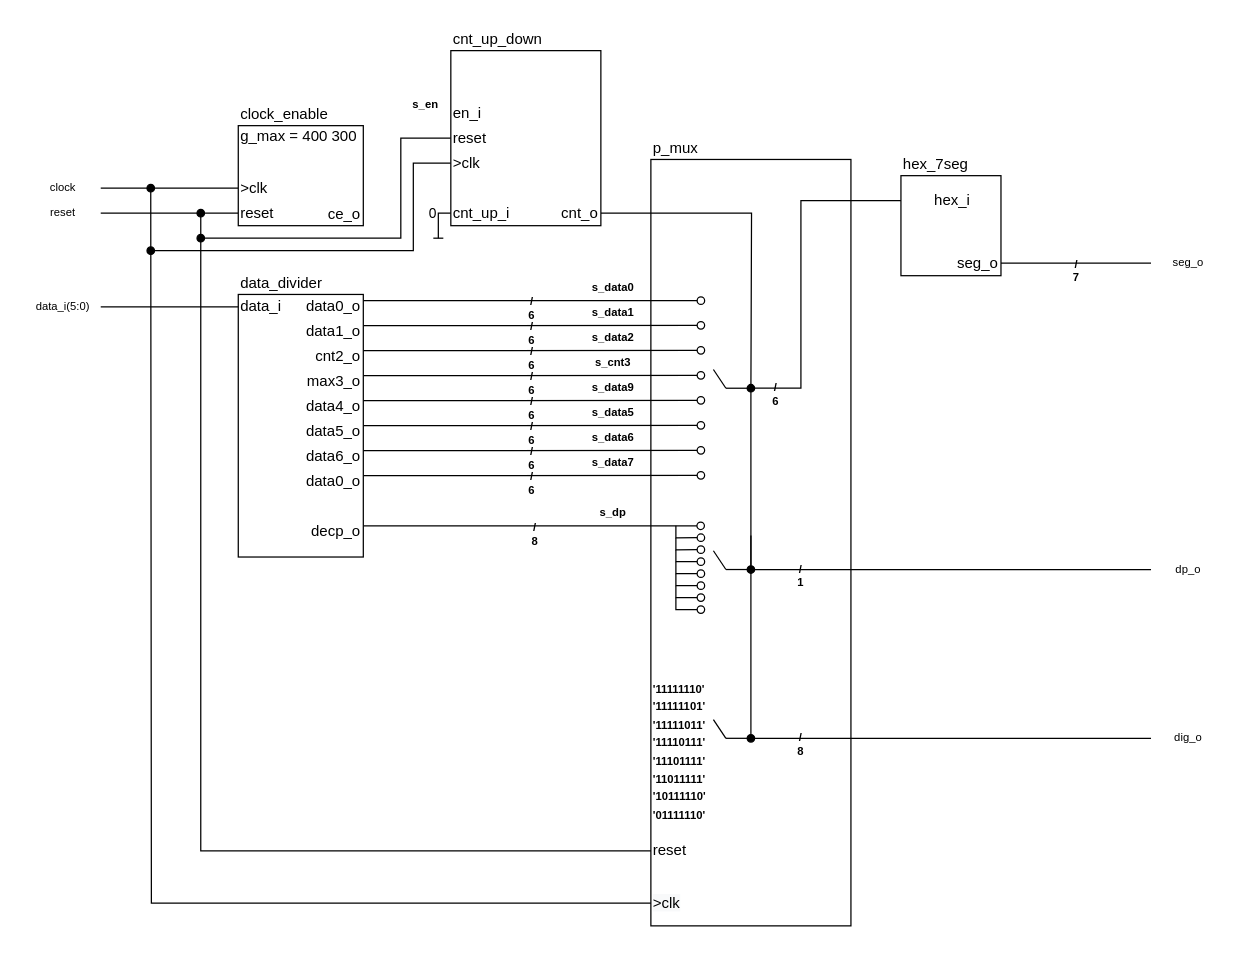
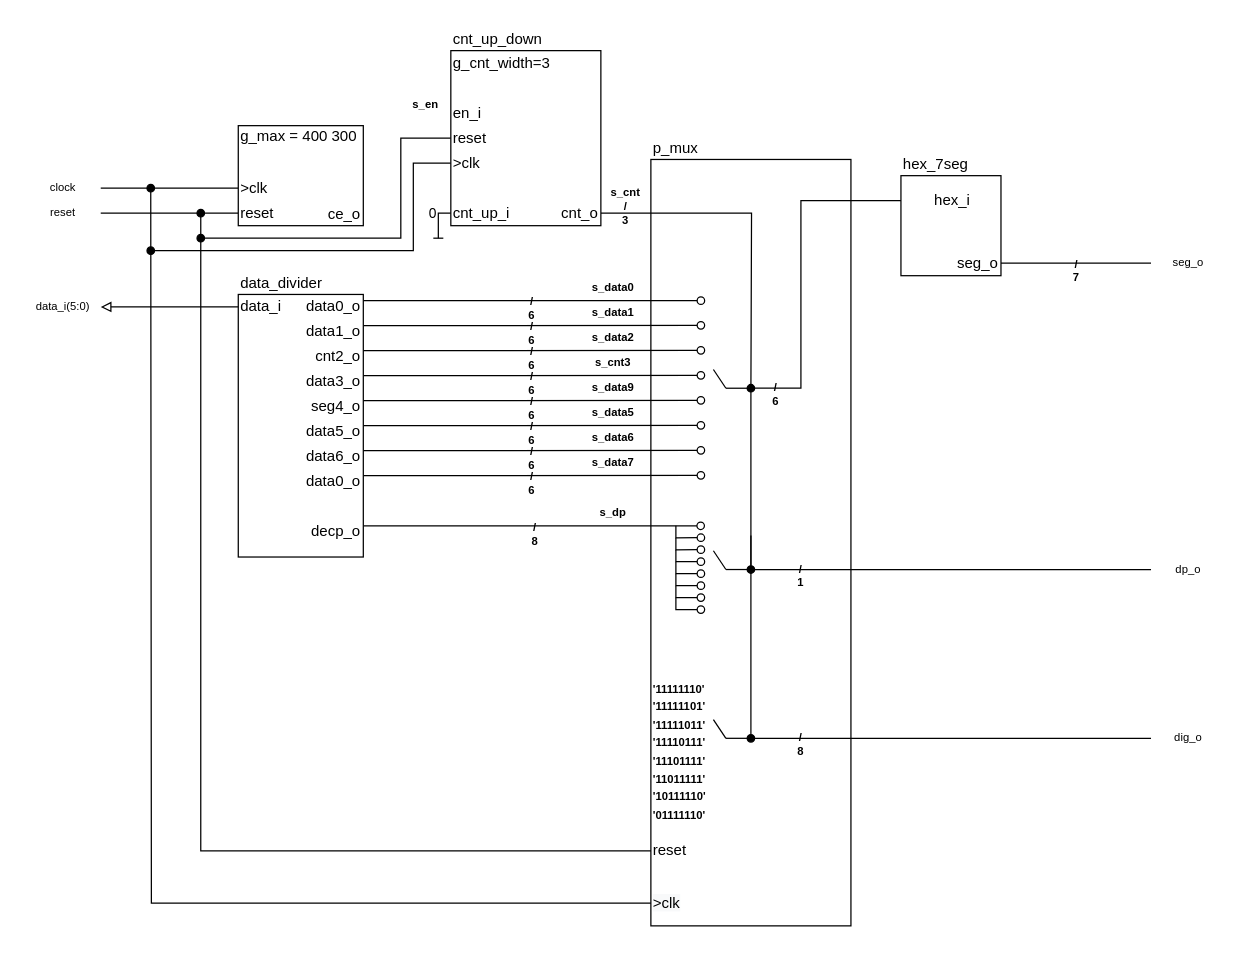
node "g_cnt_width=3": added
node "clock_enable": removed
node "s_cnt / 3": added
edge "data_i(5:0)" -- "data_i": arrowhead none -> block
node "max3_o": label "max3_o" -> "data3_o"
node "data4_o": label "data4_o" -> "seg4_o"
